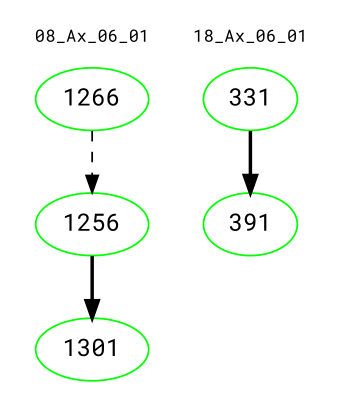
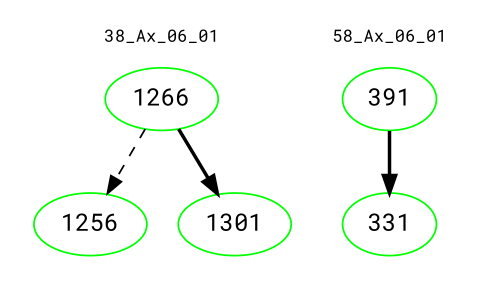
cluster "08_Ax_06_01": label "08_Ax_06_01" -> "38_Ax_06_01"
cluster "18_Ax_06_01": label "18_Ax_06_01" -> "58_Ax_06_01"
edge "331" -> "391": reversed
edge "1256" -> "1301": now "1266" -> "1301"
